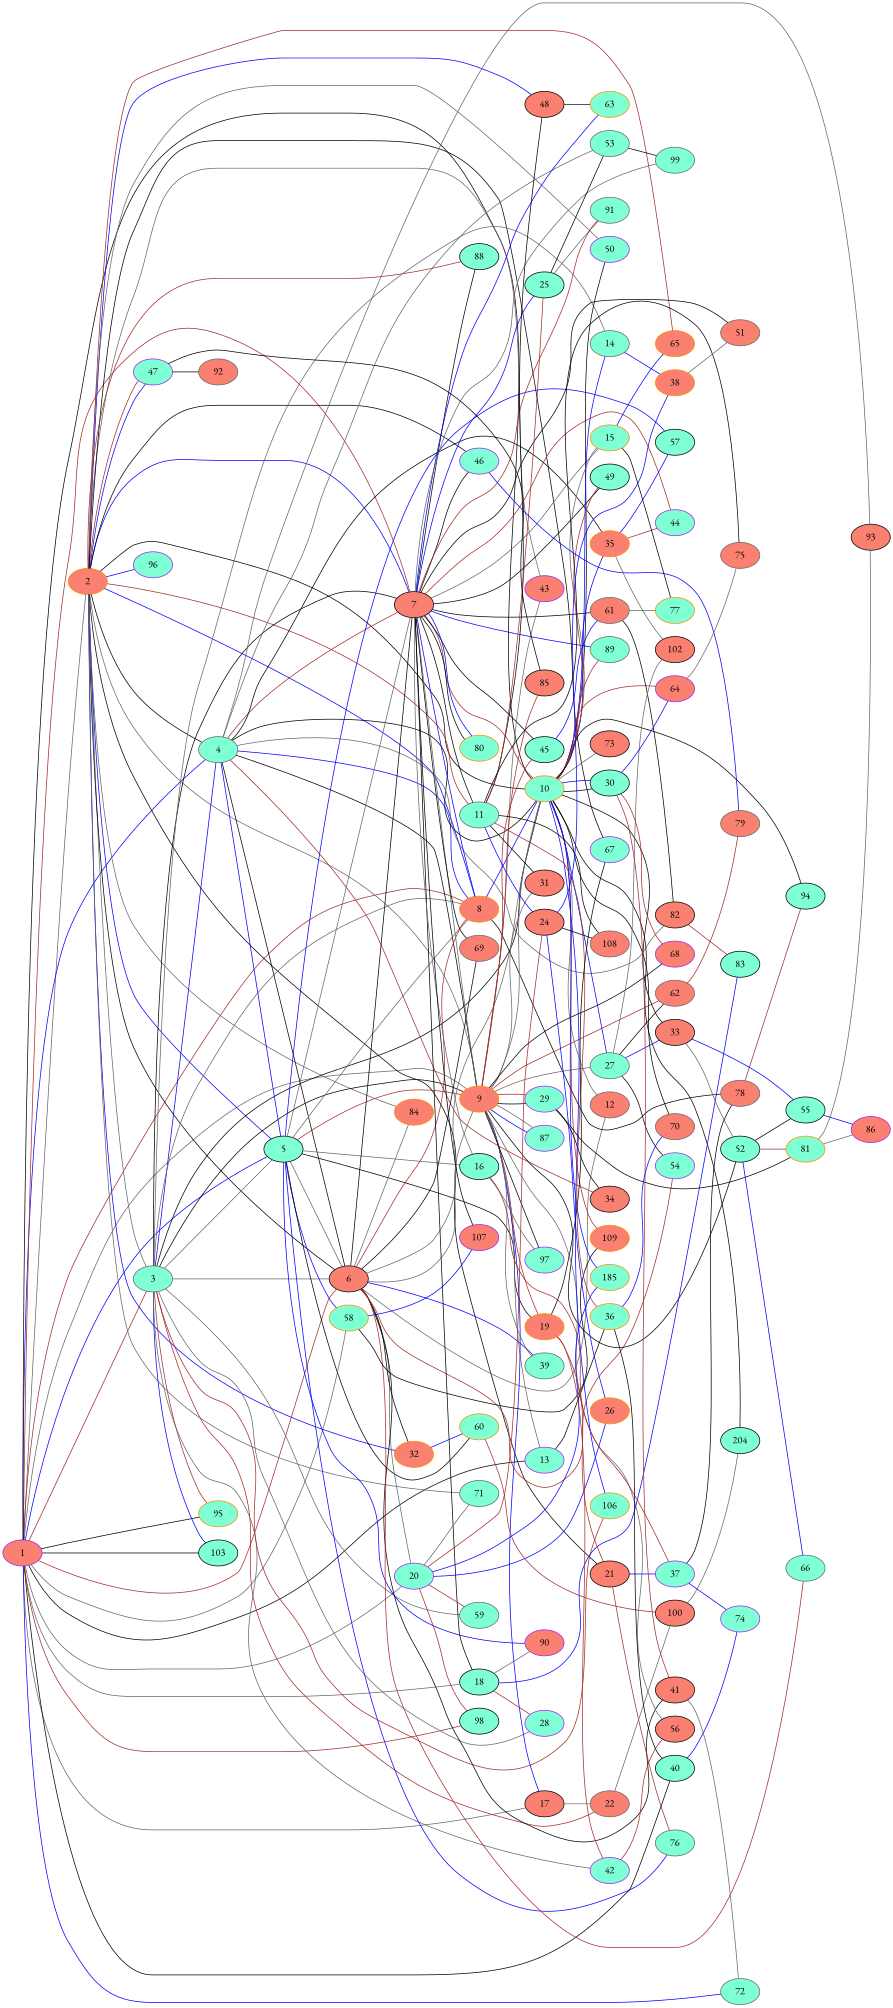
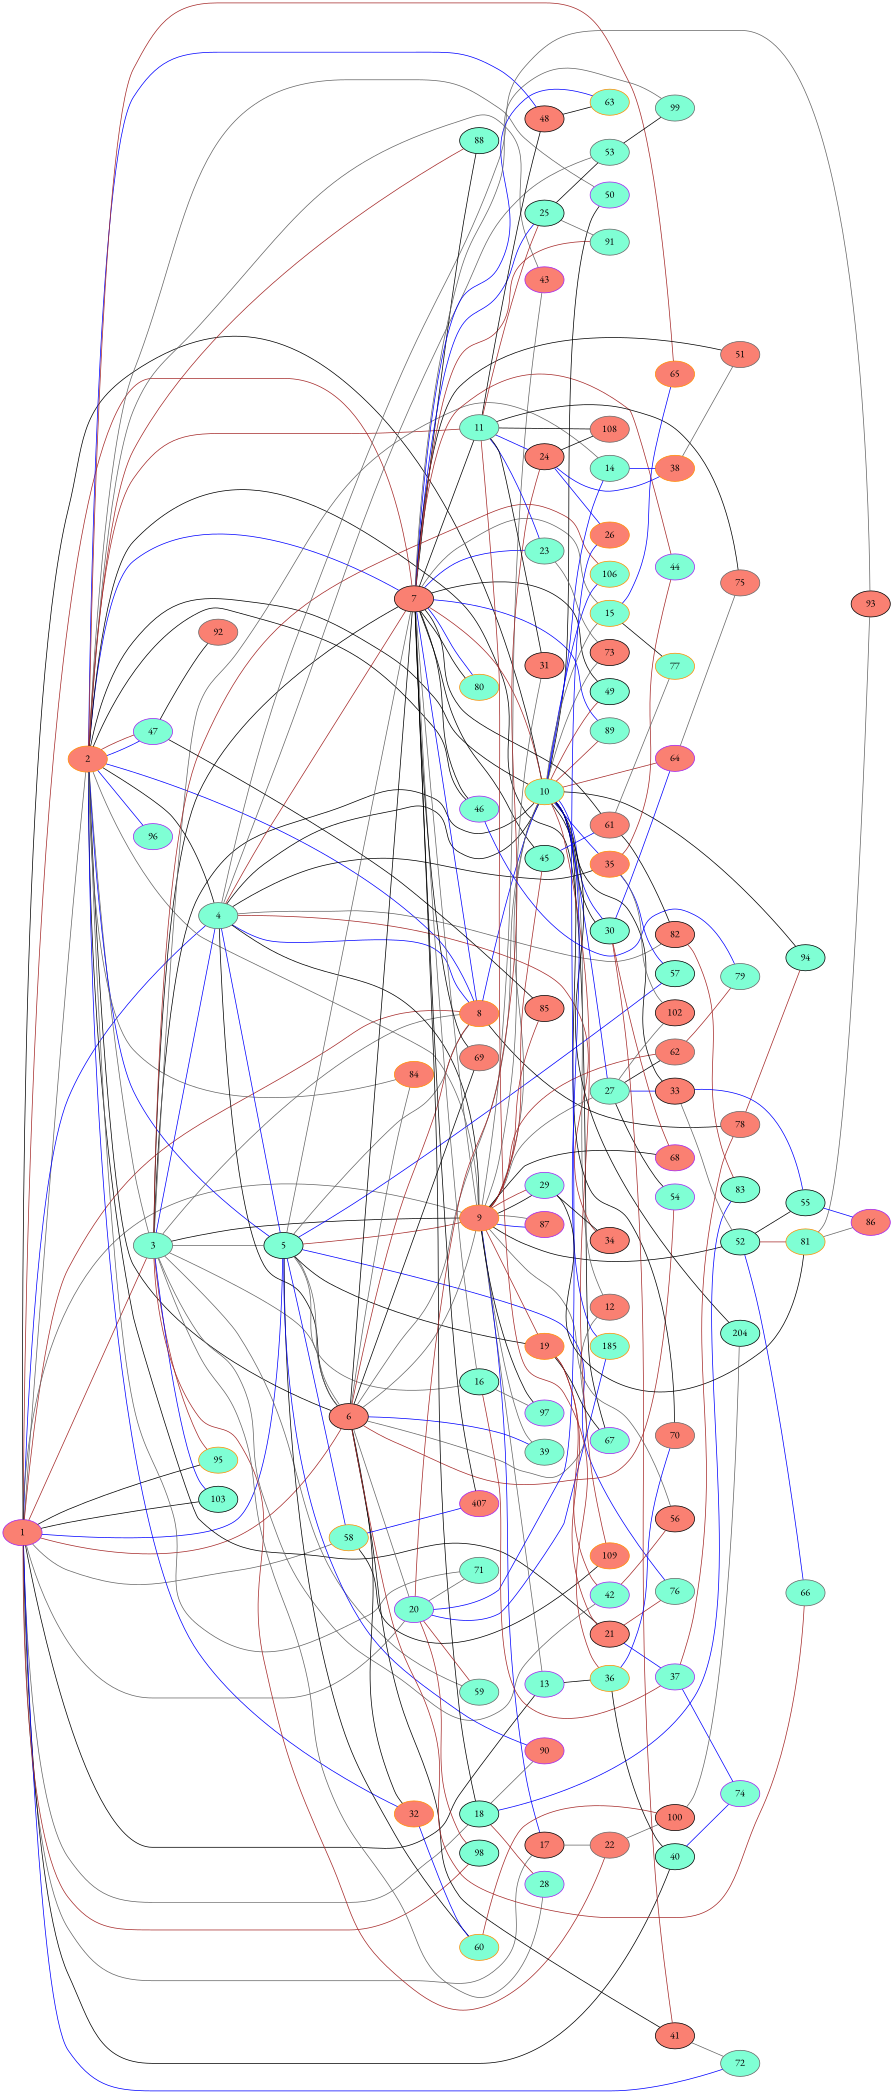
node "23": added
node "79": fillcolor salmon -> aquamarine
node "87": fillcolor aquamarine -> salmon
node "107": label "107" -> "407"
edge "78" -- "37": color black -> brown
